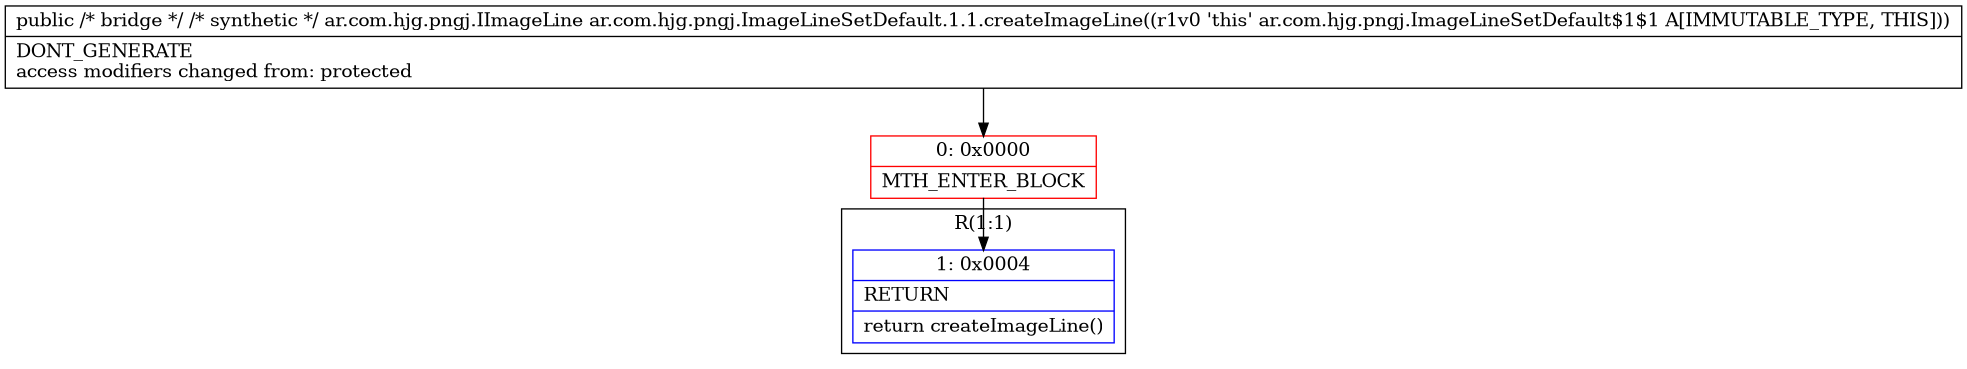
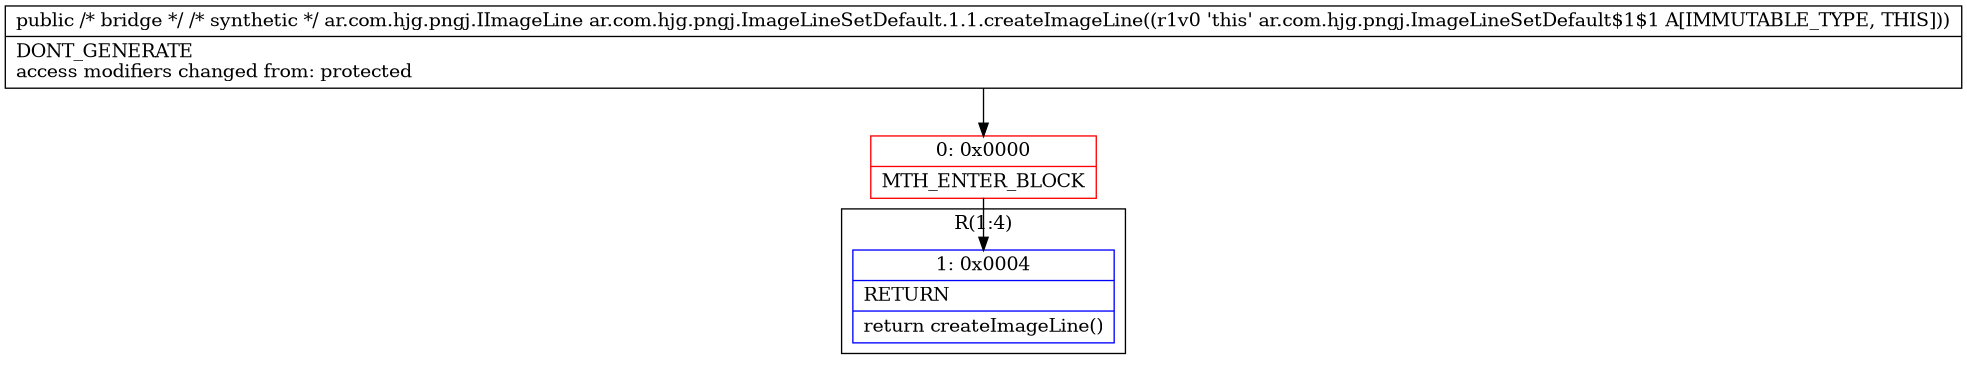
cluster "R(1:1)": label "R(1:1)" -> "R(1:4)"
